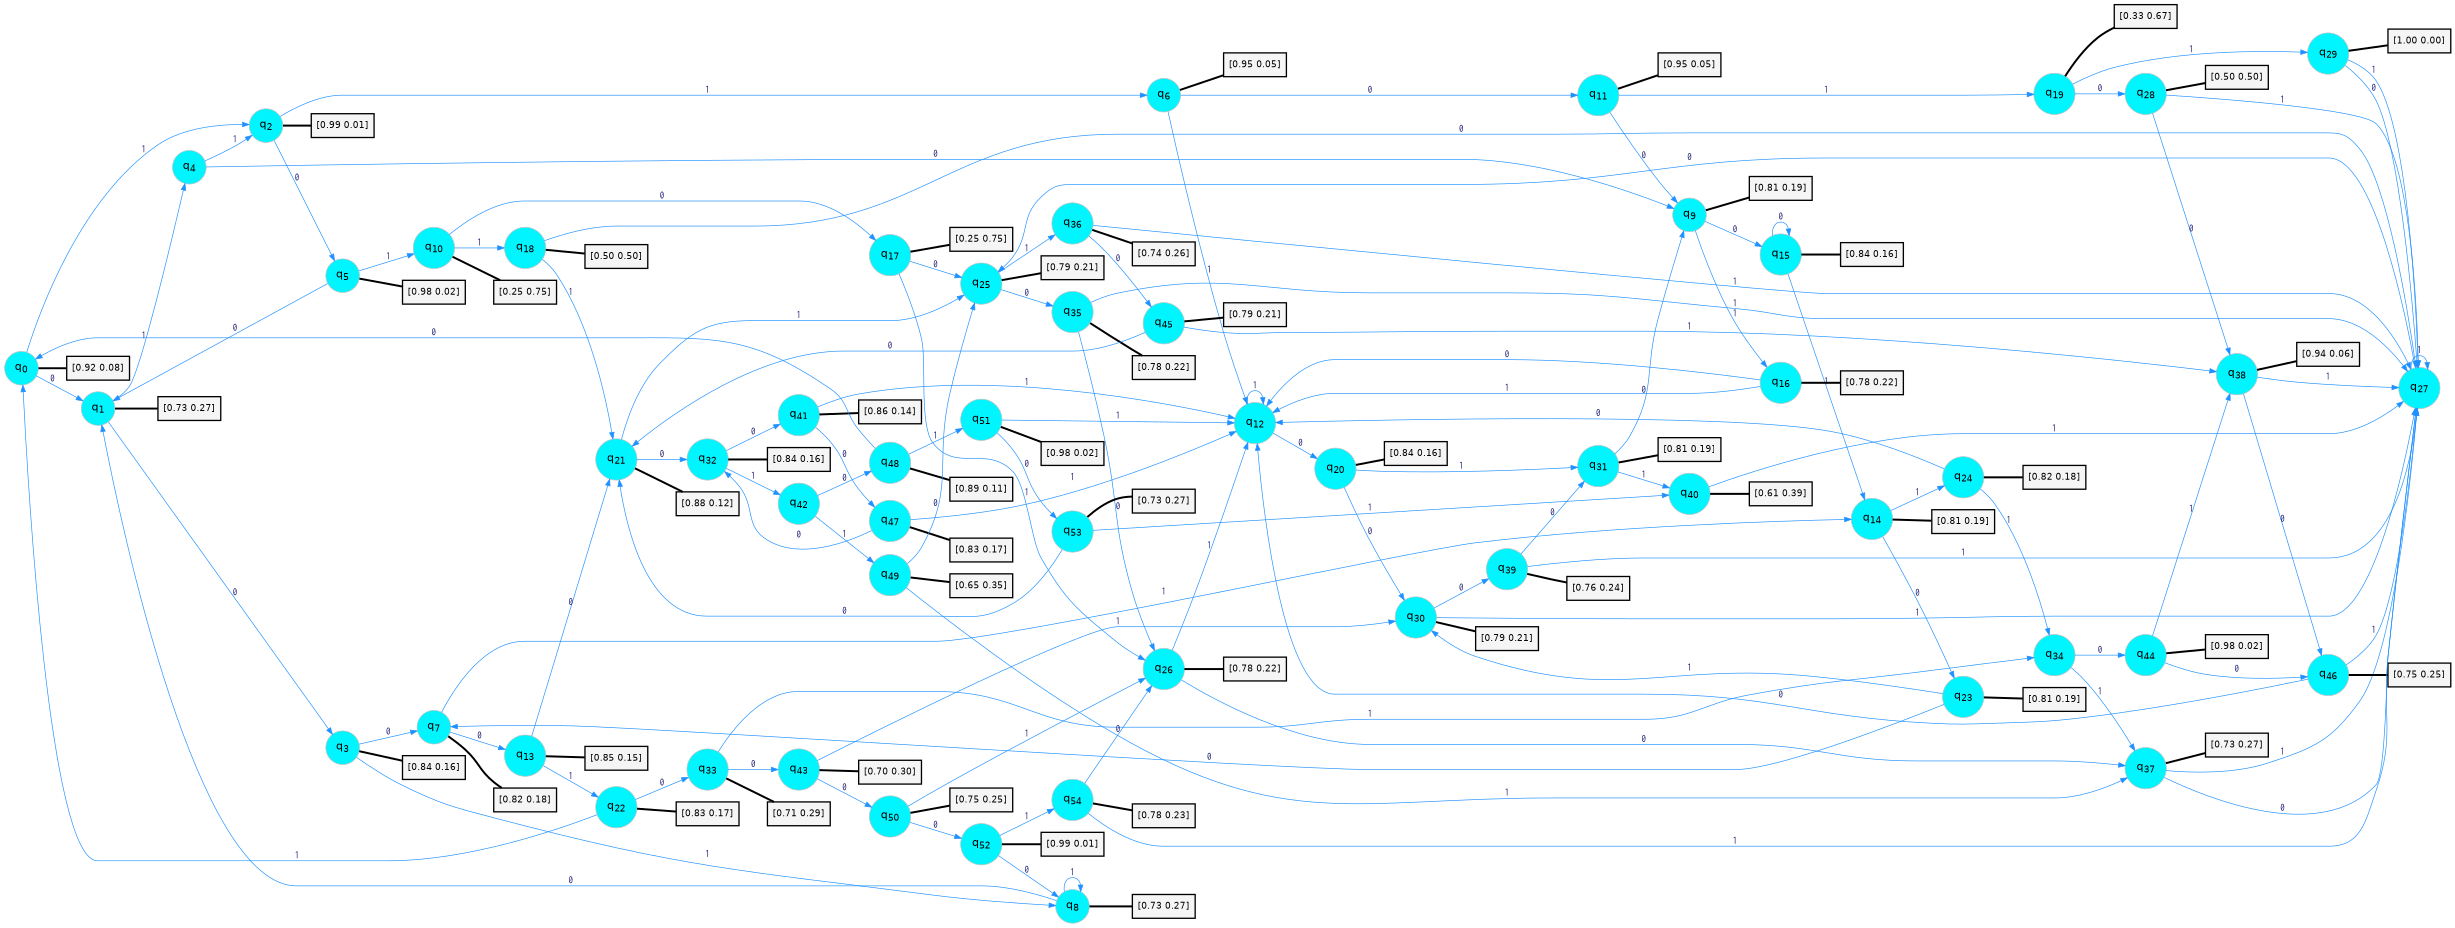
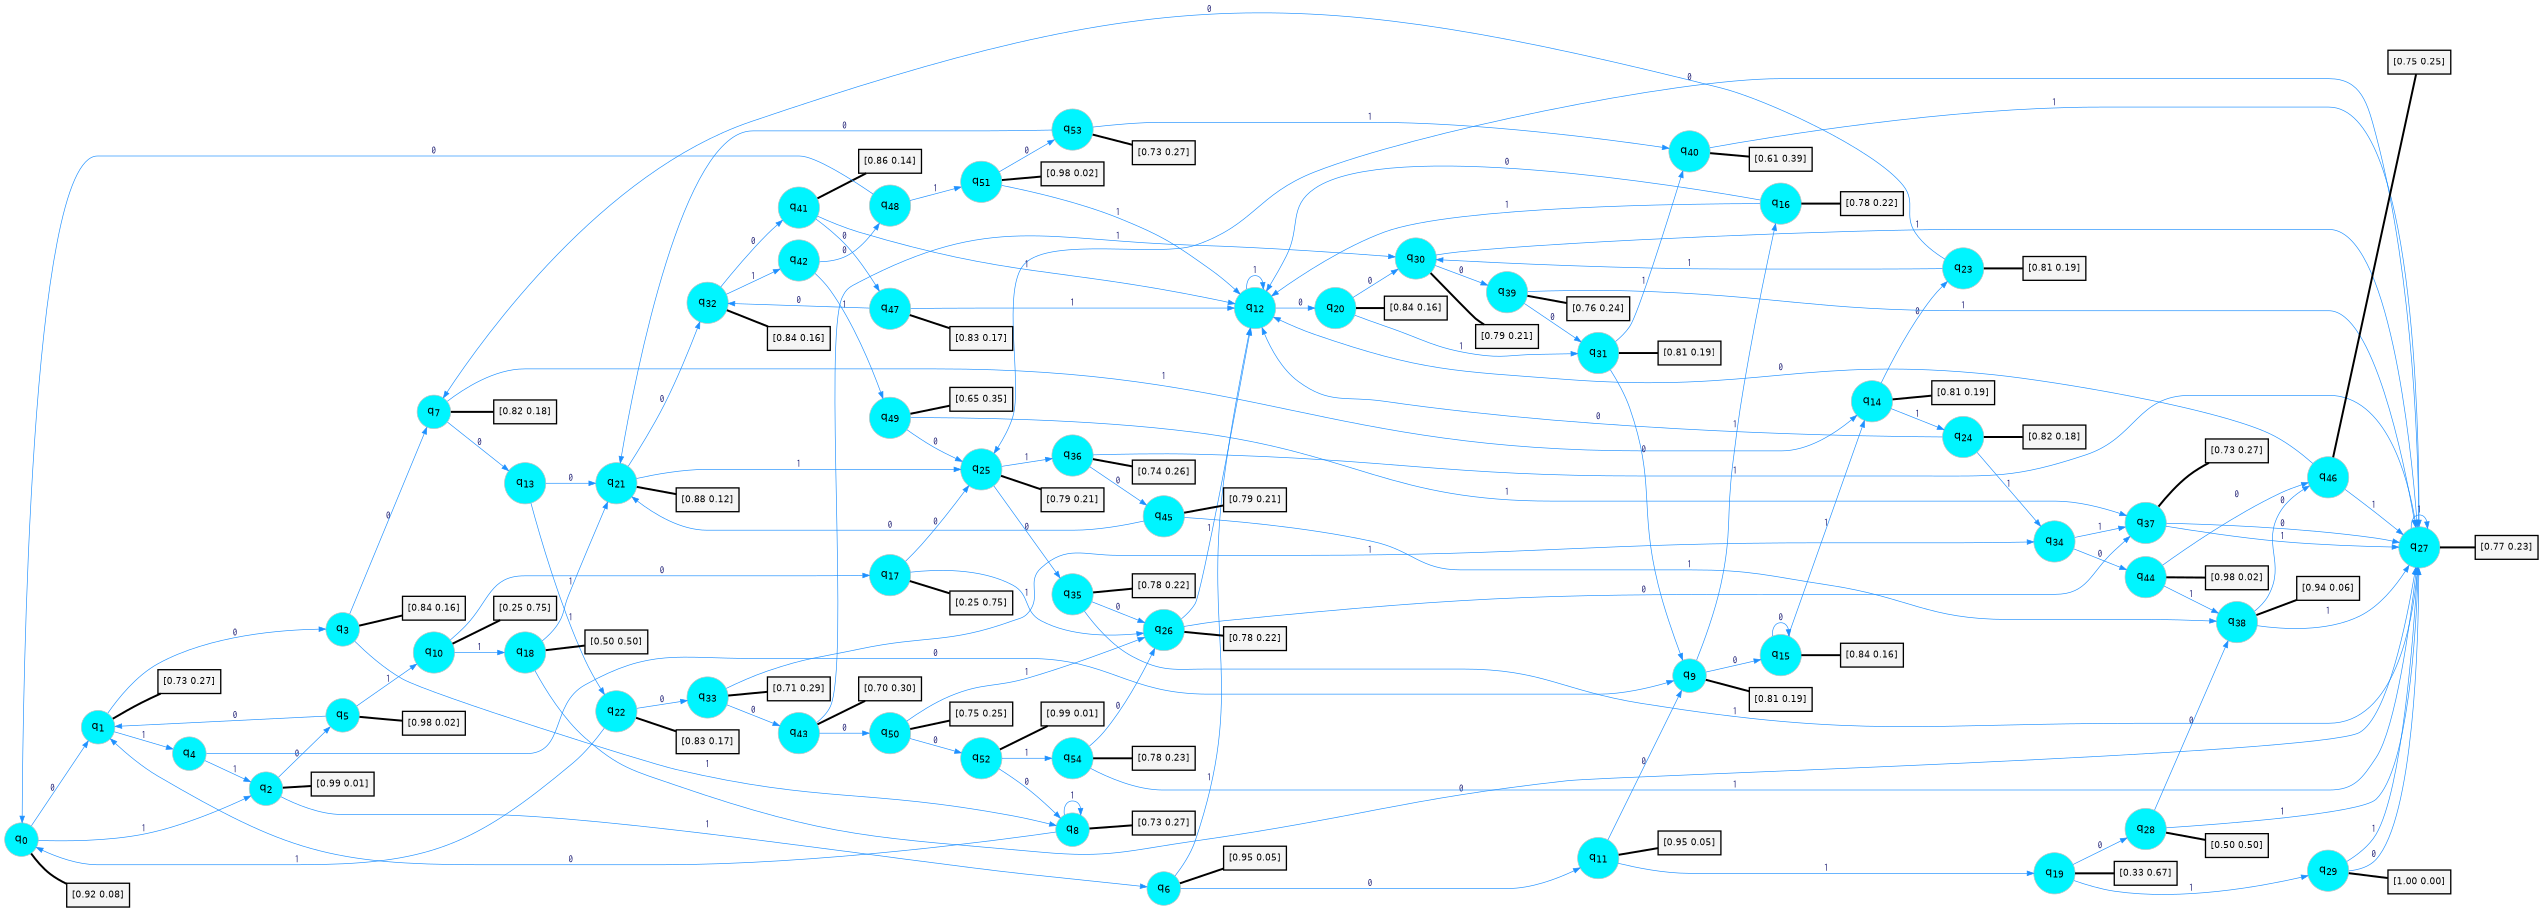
node "[0.89 0.11]": removed
node "[0.77 0.23]": added
node "[0.85 0.15]": removed
